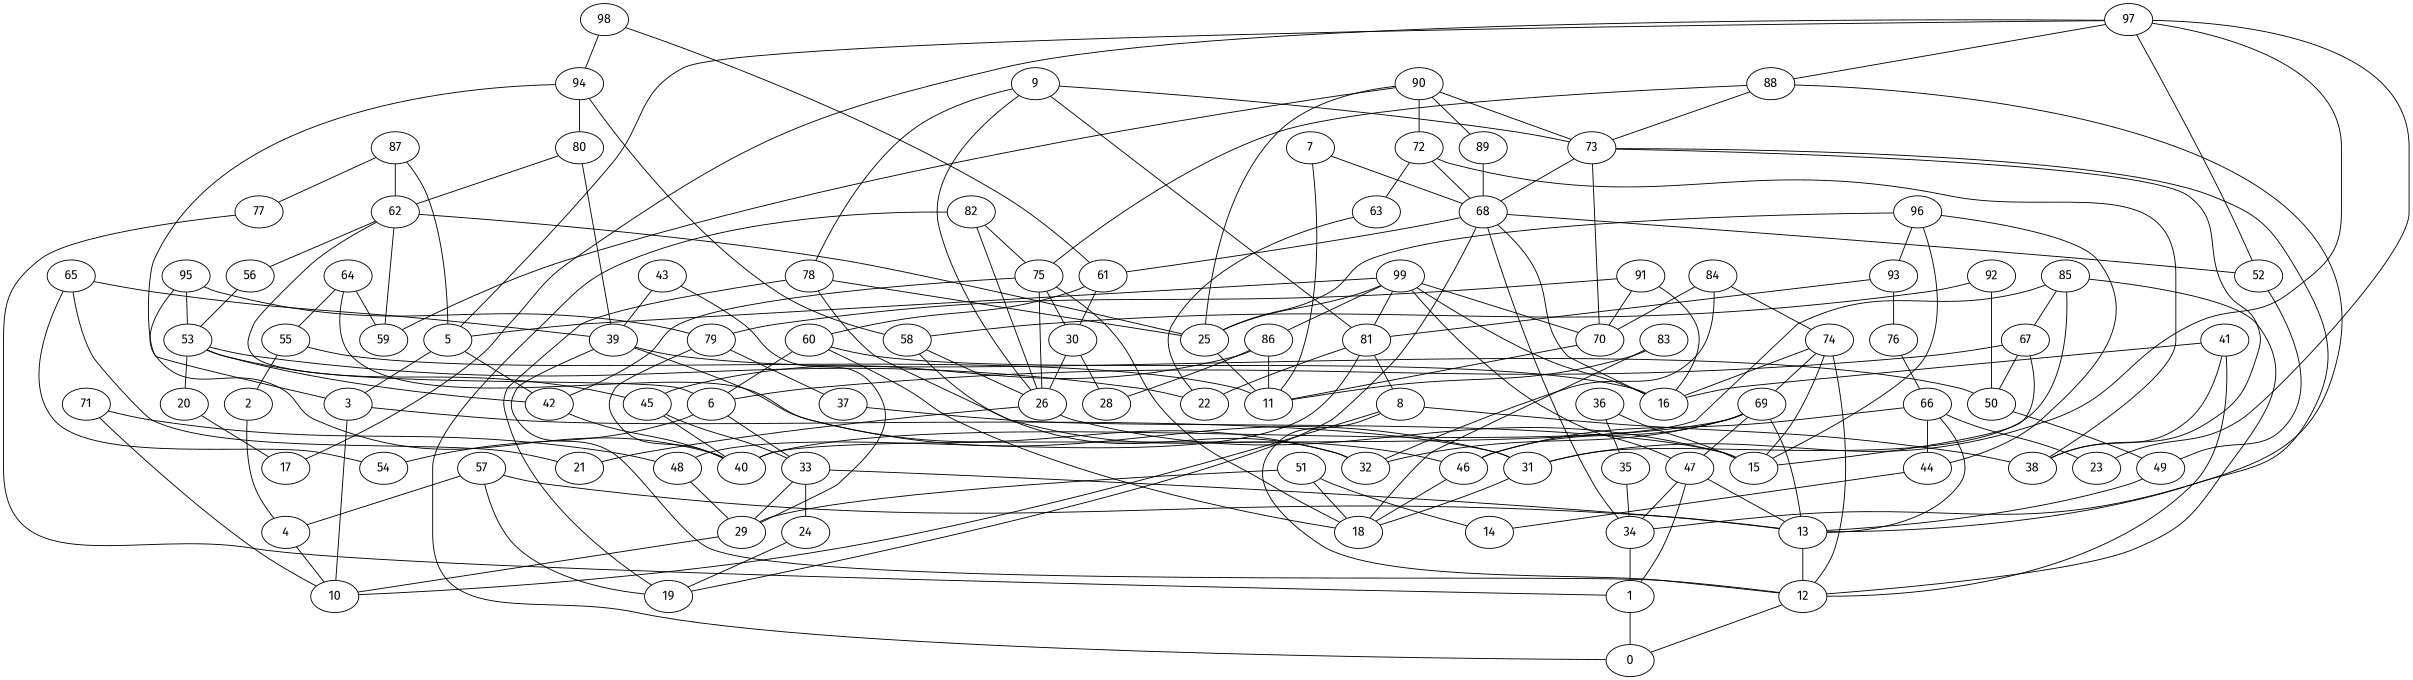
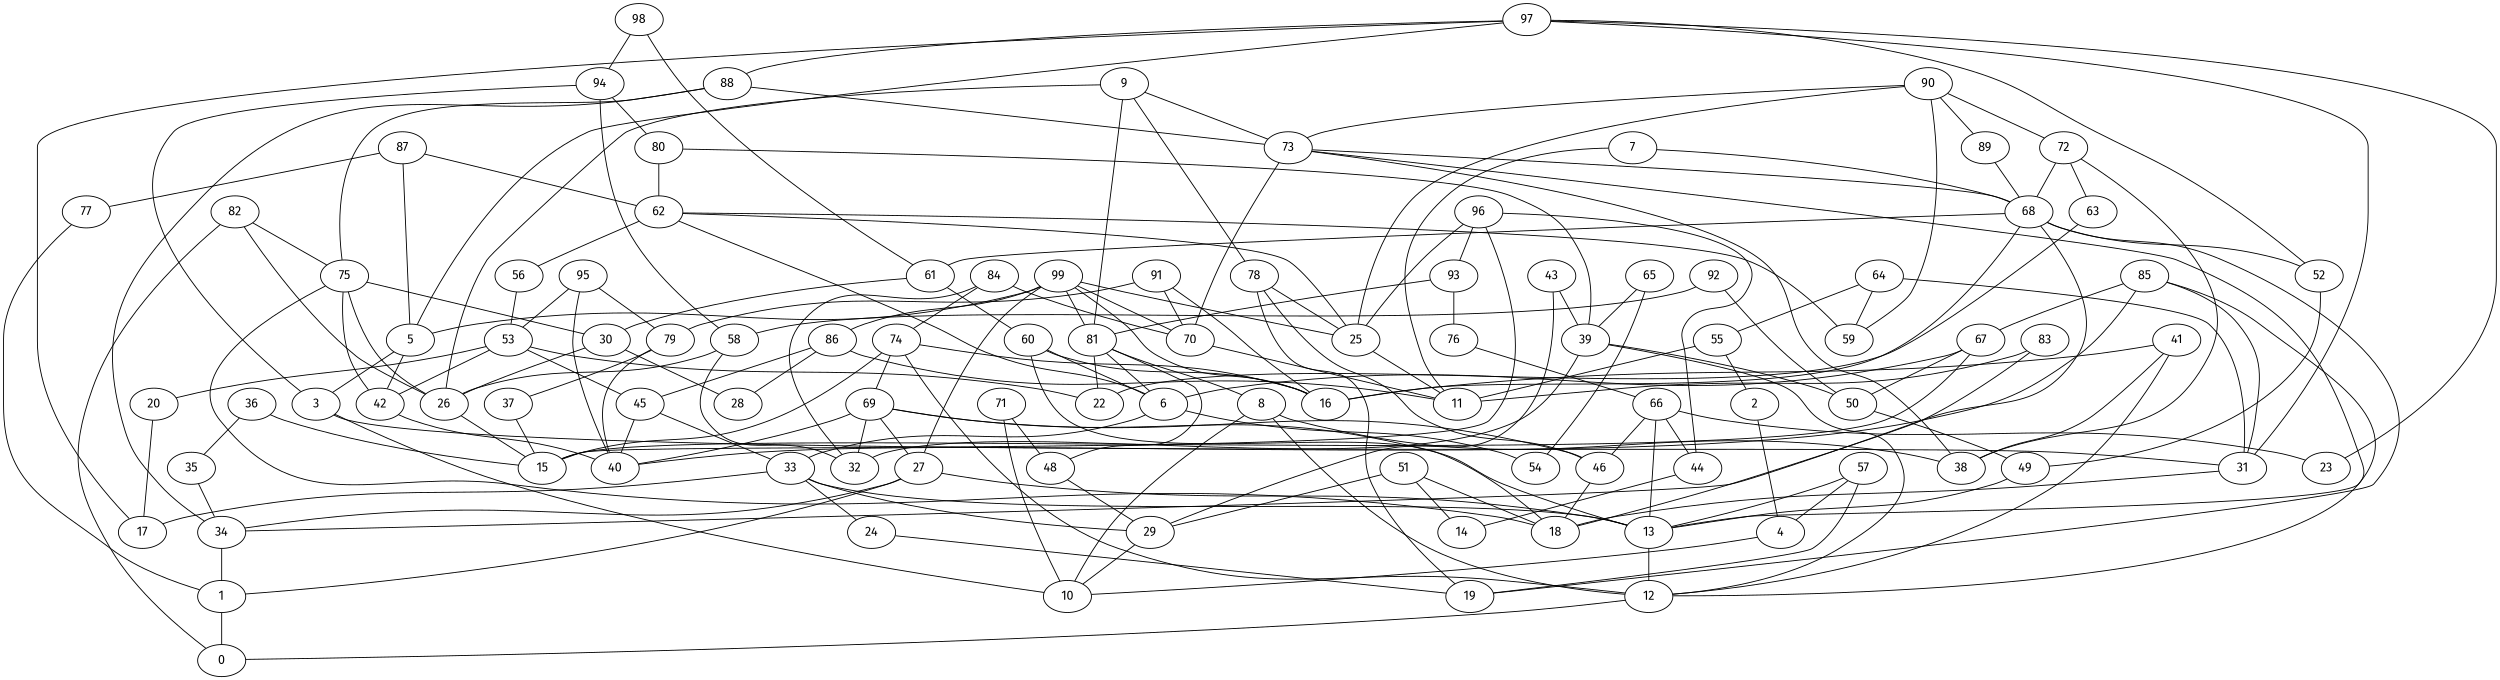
edge "81" -- "6": added
node "21": removed
node "47": label "47" -> "27"
edge "33" -- "17": added
